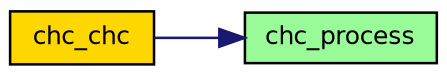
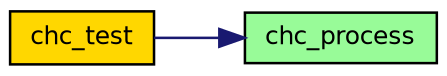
node "chc_chc": label "chc_chc" -> "chc_test"
